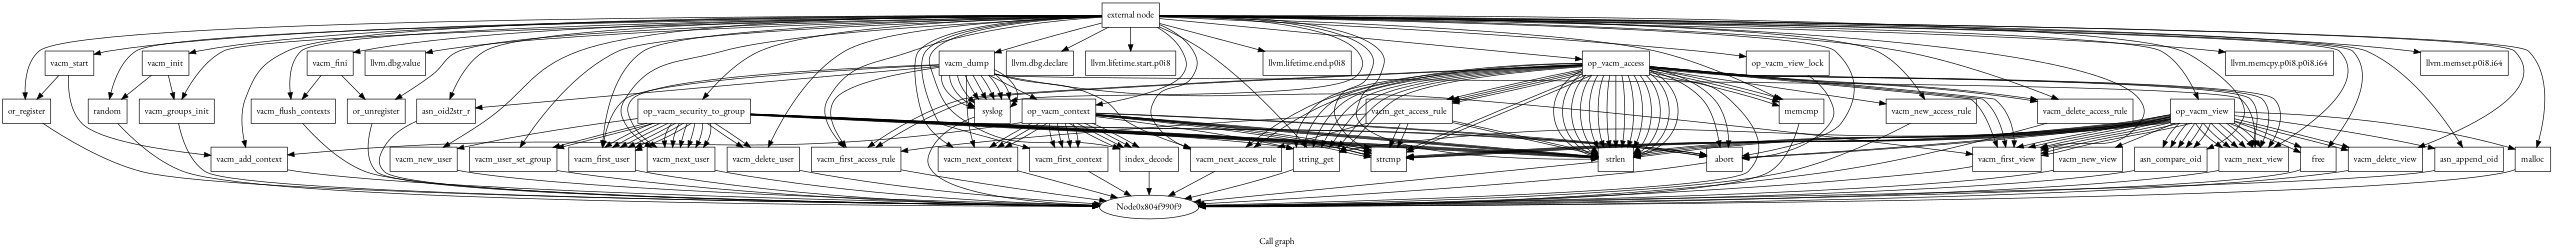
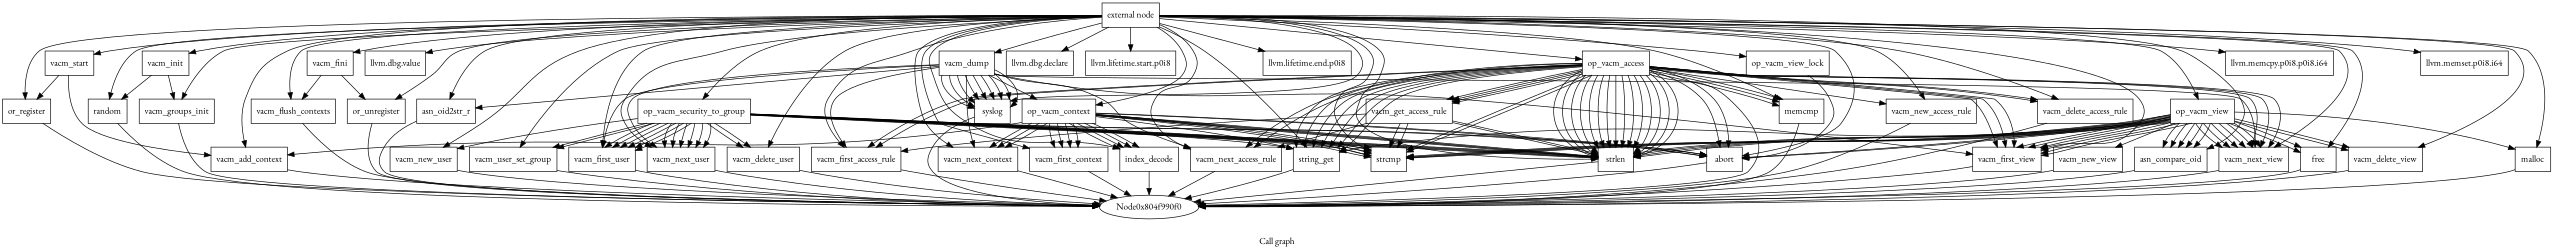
node "asn_append_oid": removed
node "Node0x804f990f9": label "Node0x804f990f9" -> "Node0x804f990f0"
